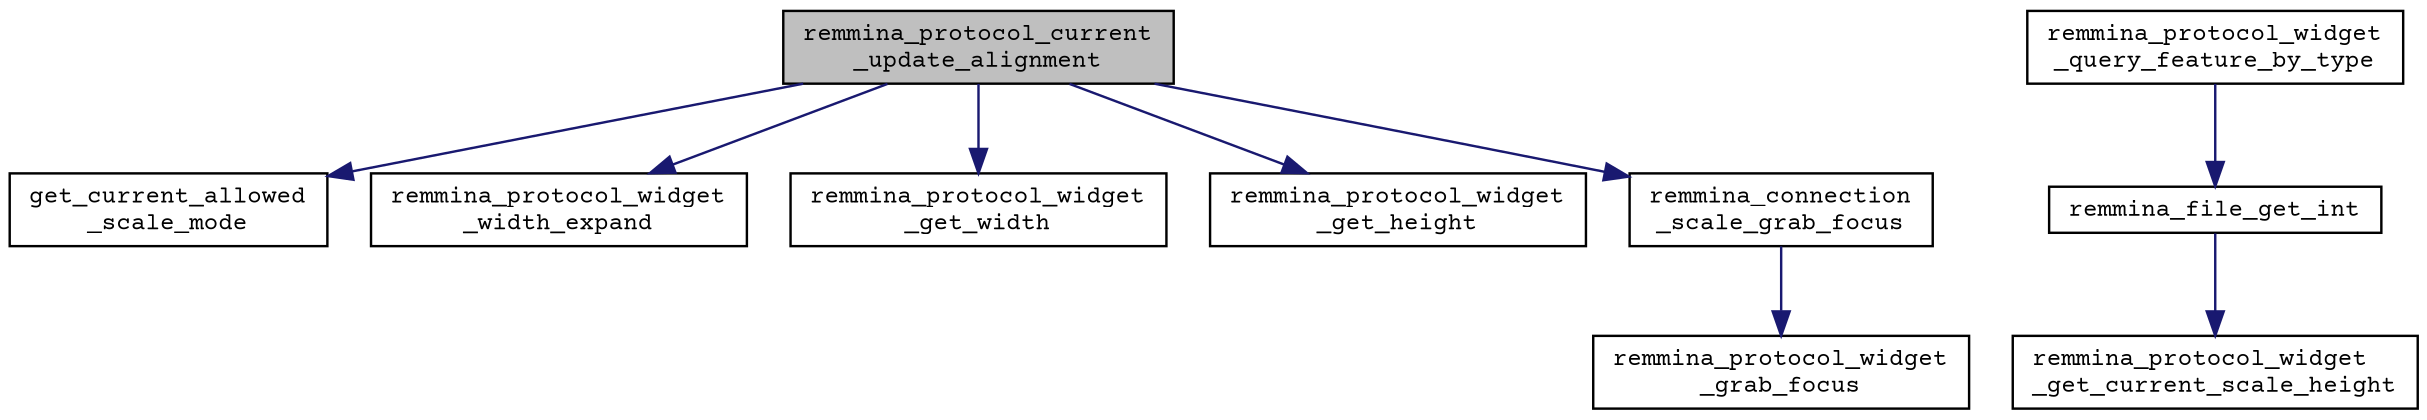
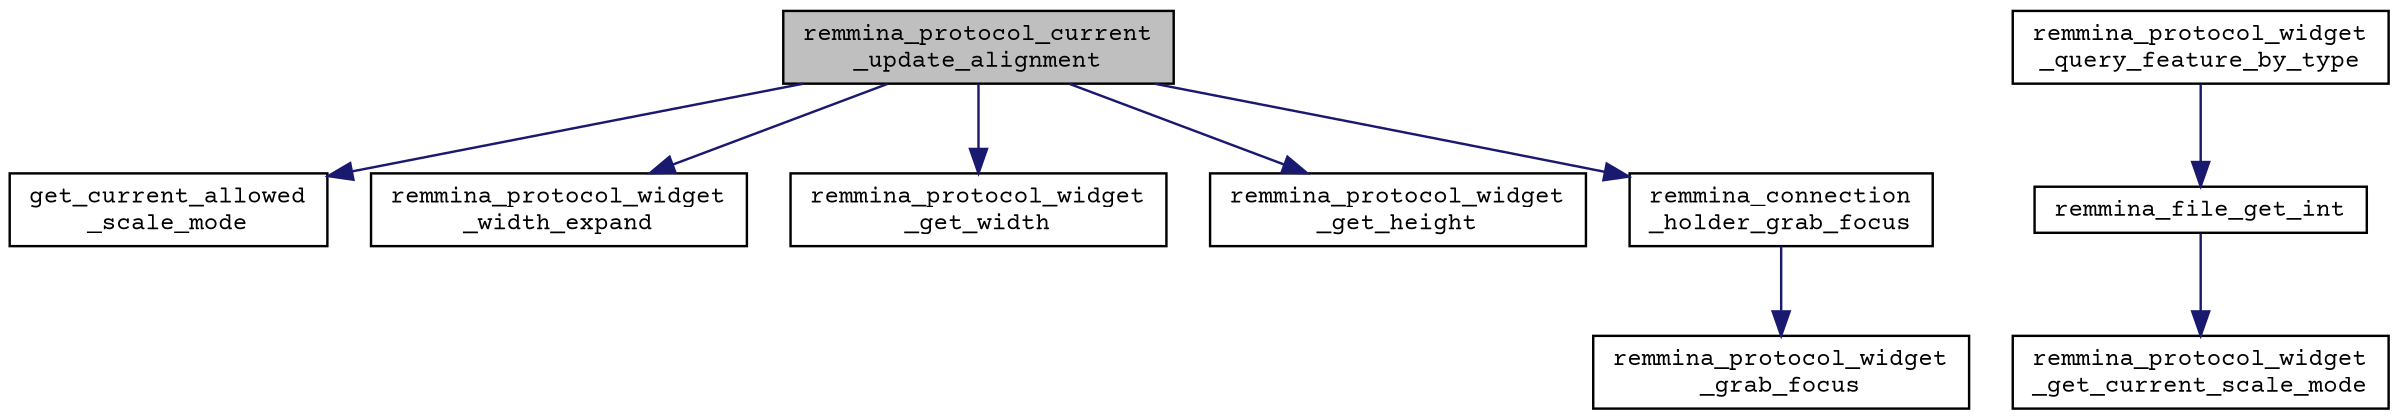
node "remmina_connection _scale_grab_focus": label "remmina_connection _scale_grab_focus" -> "remmina_connection _holder_grab_focus"
node "remmina_protocol_widget _get_current_scale_height": label "remmina_protocol_widget _get_current_scale_height" -> "remmina_protocol_widget _get_current_scale_mode"
